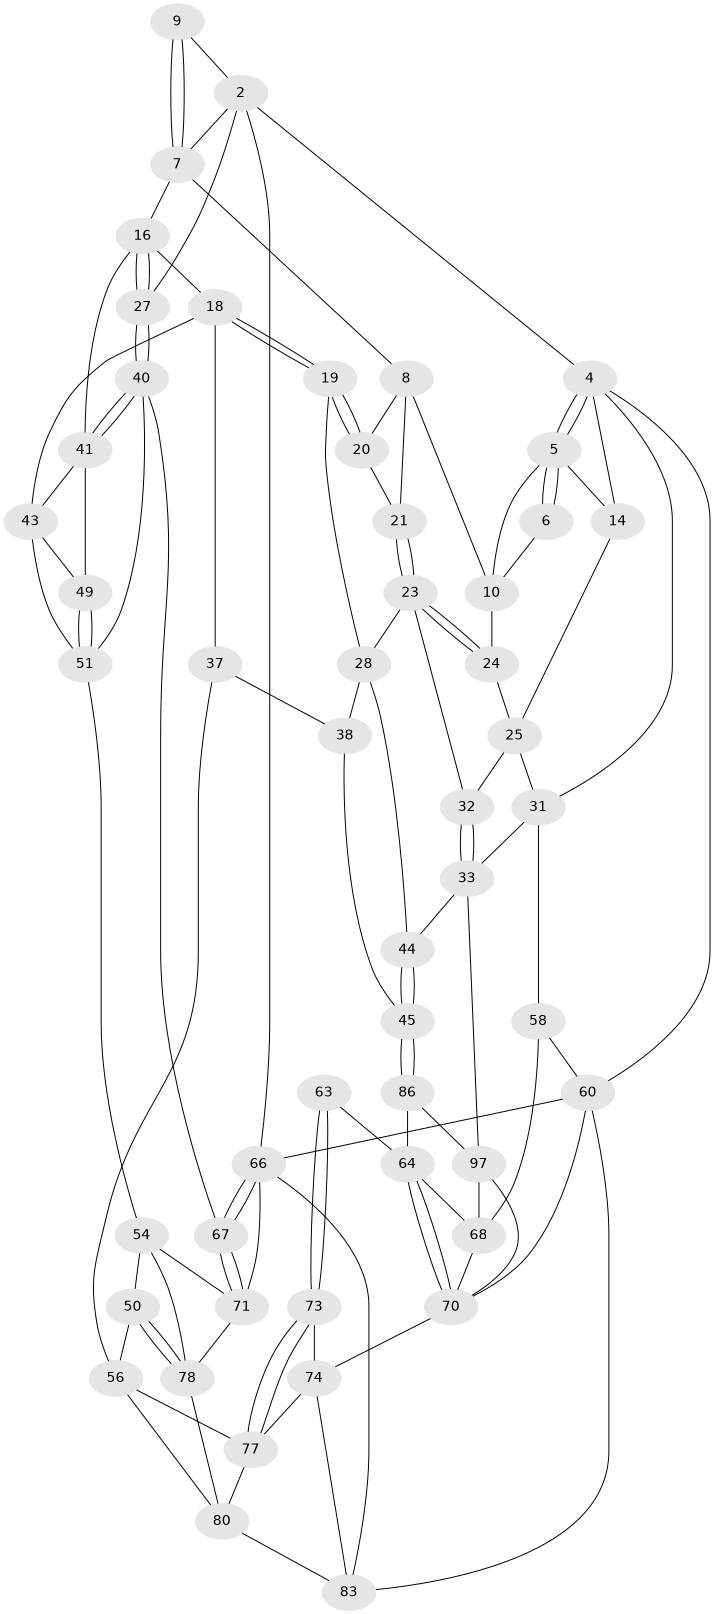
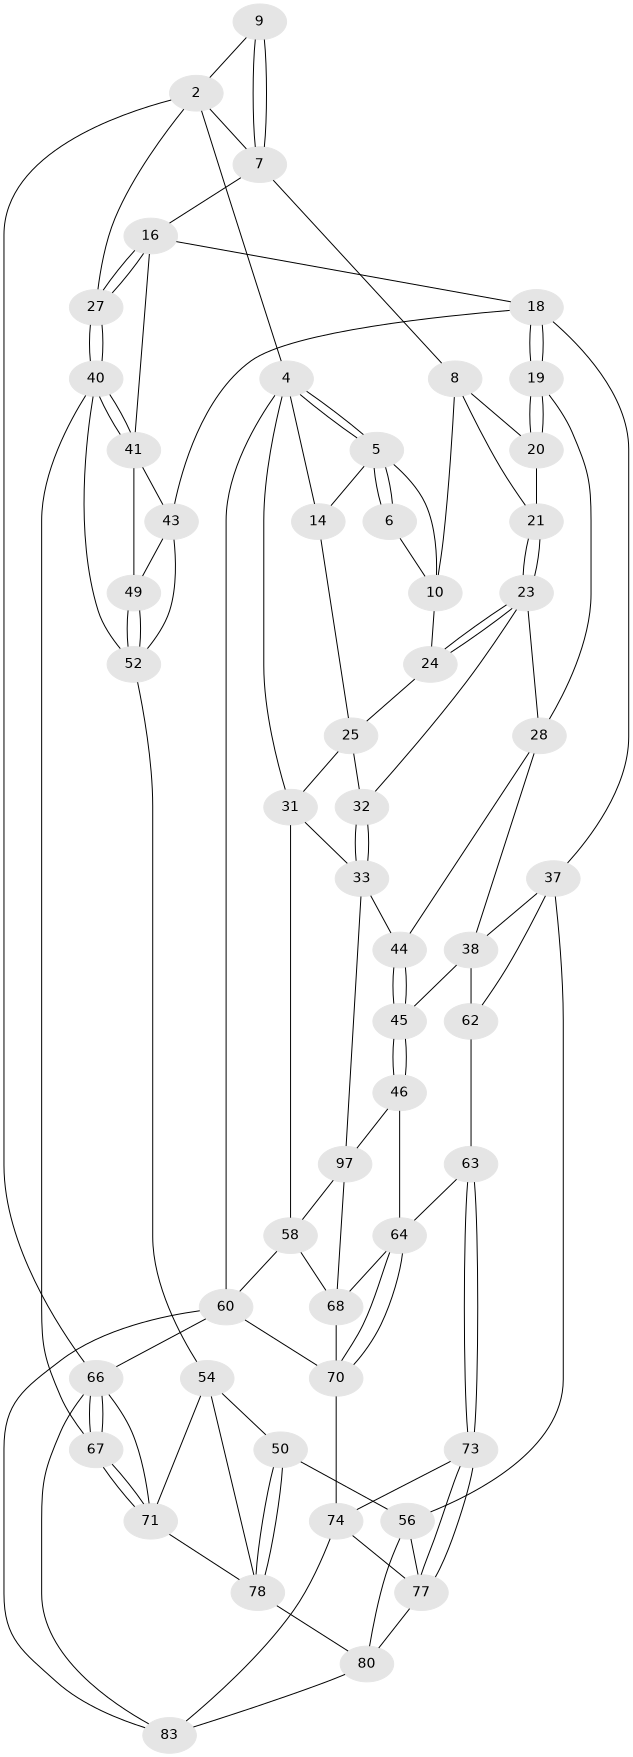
node "51": label "51" -> "52"
node "62": added
node "86": label "86" -> "46"
edge "97" -- "70": now "97" -- "58"
